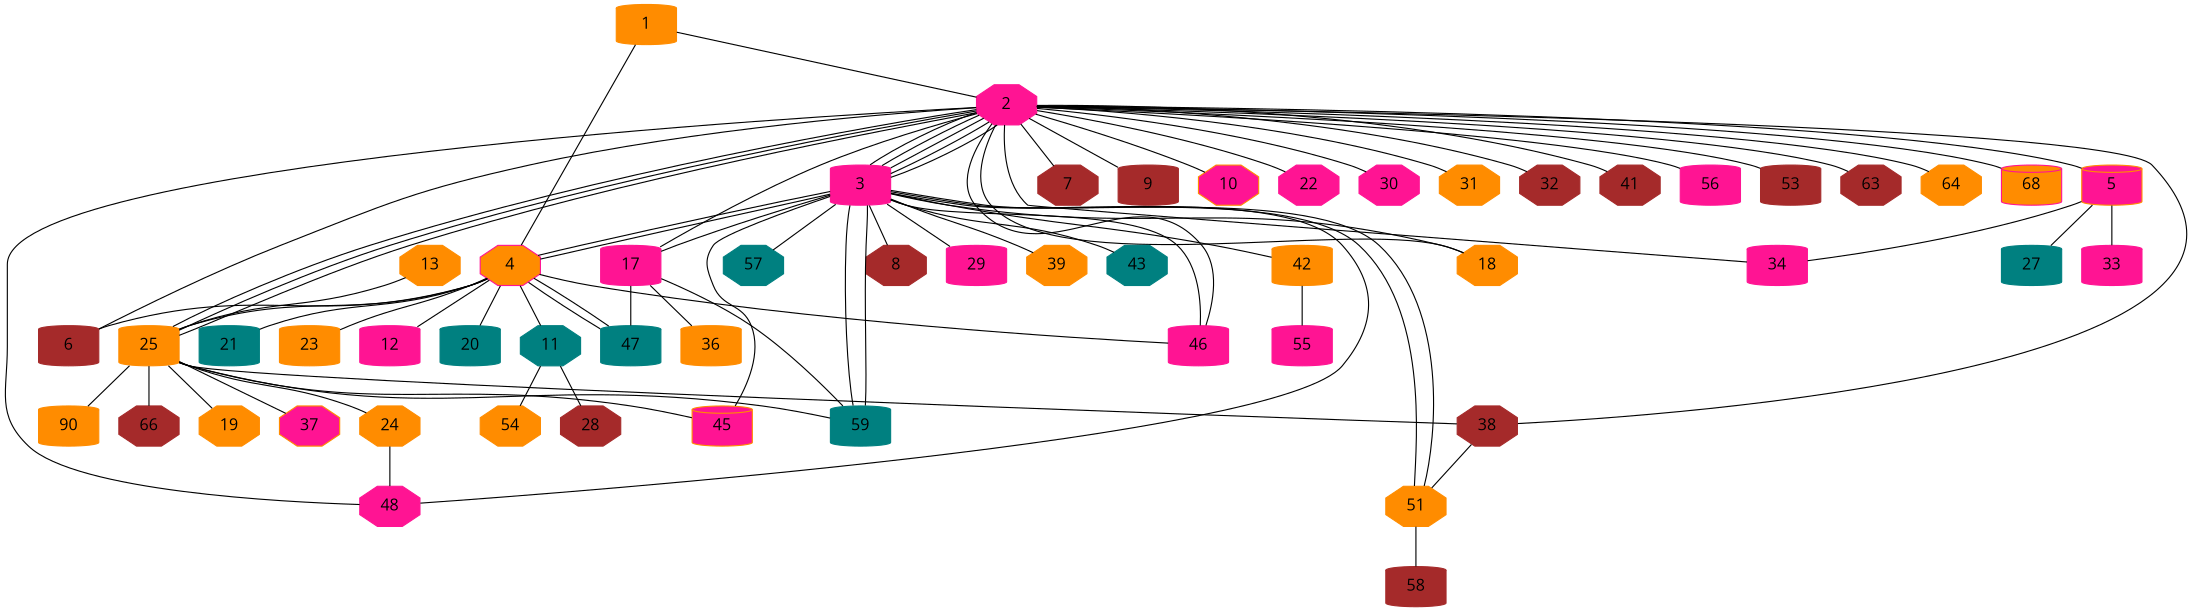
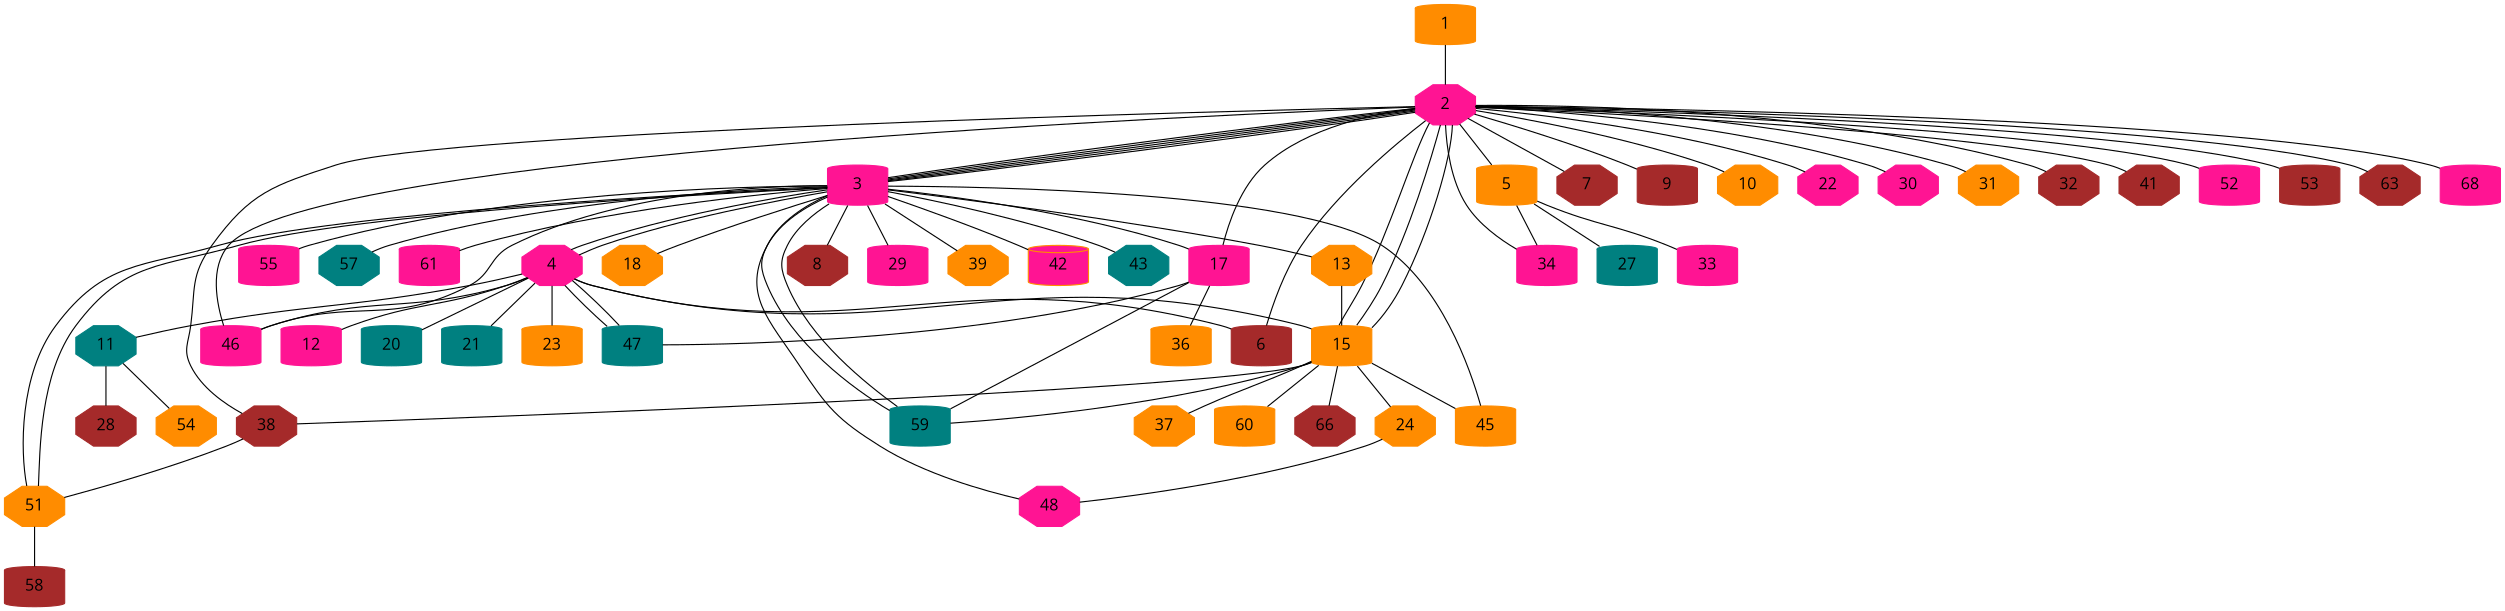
edge "1" -- "4": removed
edge "2" -- "48": removed
node "10": fillcolor deeppink -> darkorange
node "56": label "56" -> "52"
node "64": removed
node "68": fillcolor darkorange -> deeppink
node "5": fillcolor deeppink -> darkorange
edge "3" -- "13": added
edge "2" -- "18": removed
node "61": added
node "4": fillcolor darkorange -> deeppink
node "42": fillcolor darkorange -> deeppink
edge "42" -- "55": now "3" -- "55"
node "25": label "25" -> "15"
node "90": label "90" -> "60"
node "19": removed
node "37": fillcolor deeppink -> darkorange
node "45": fillcolor deeppink -> darkorange
